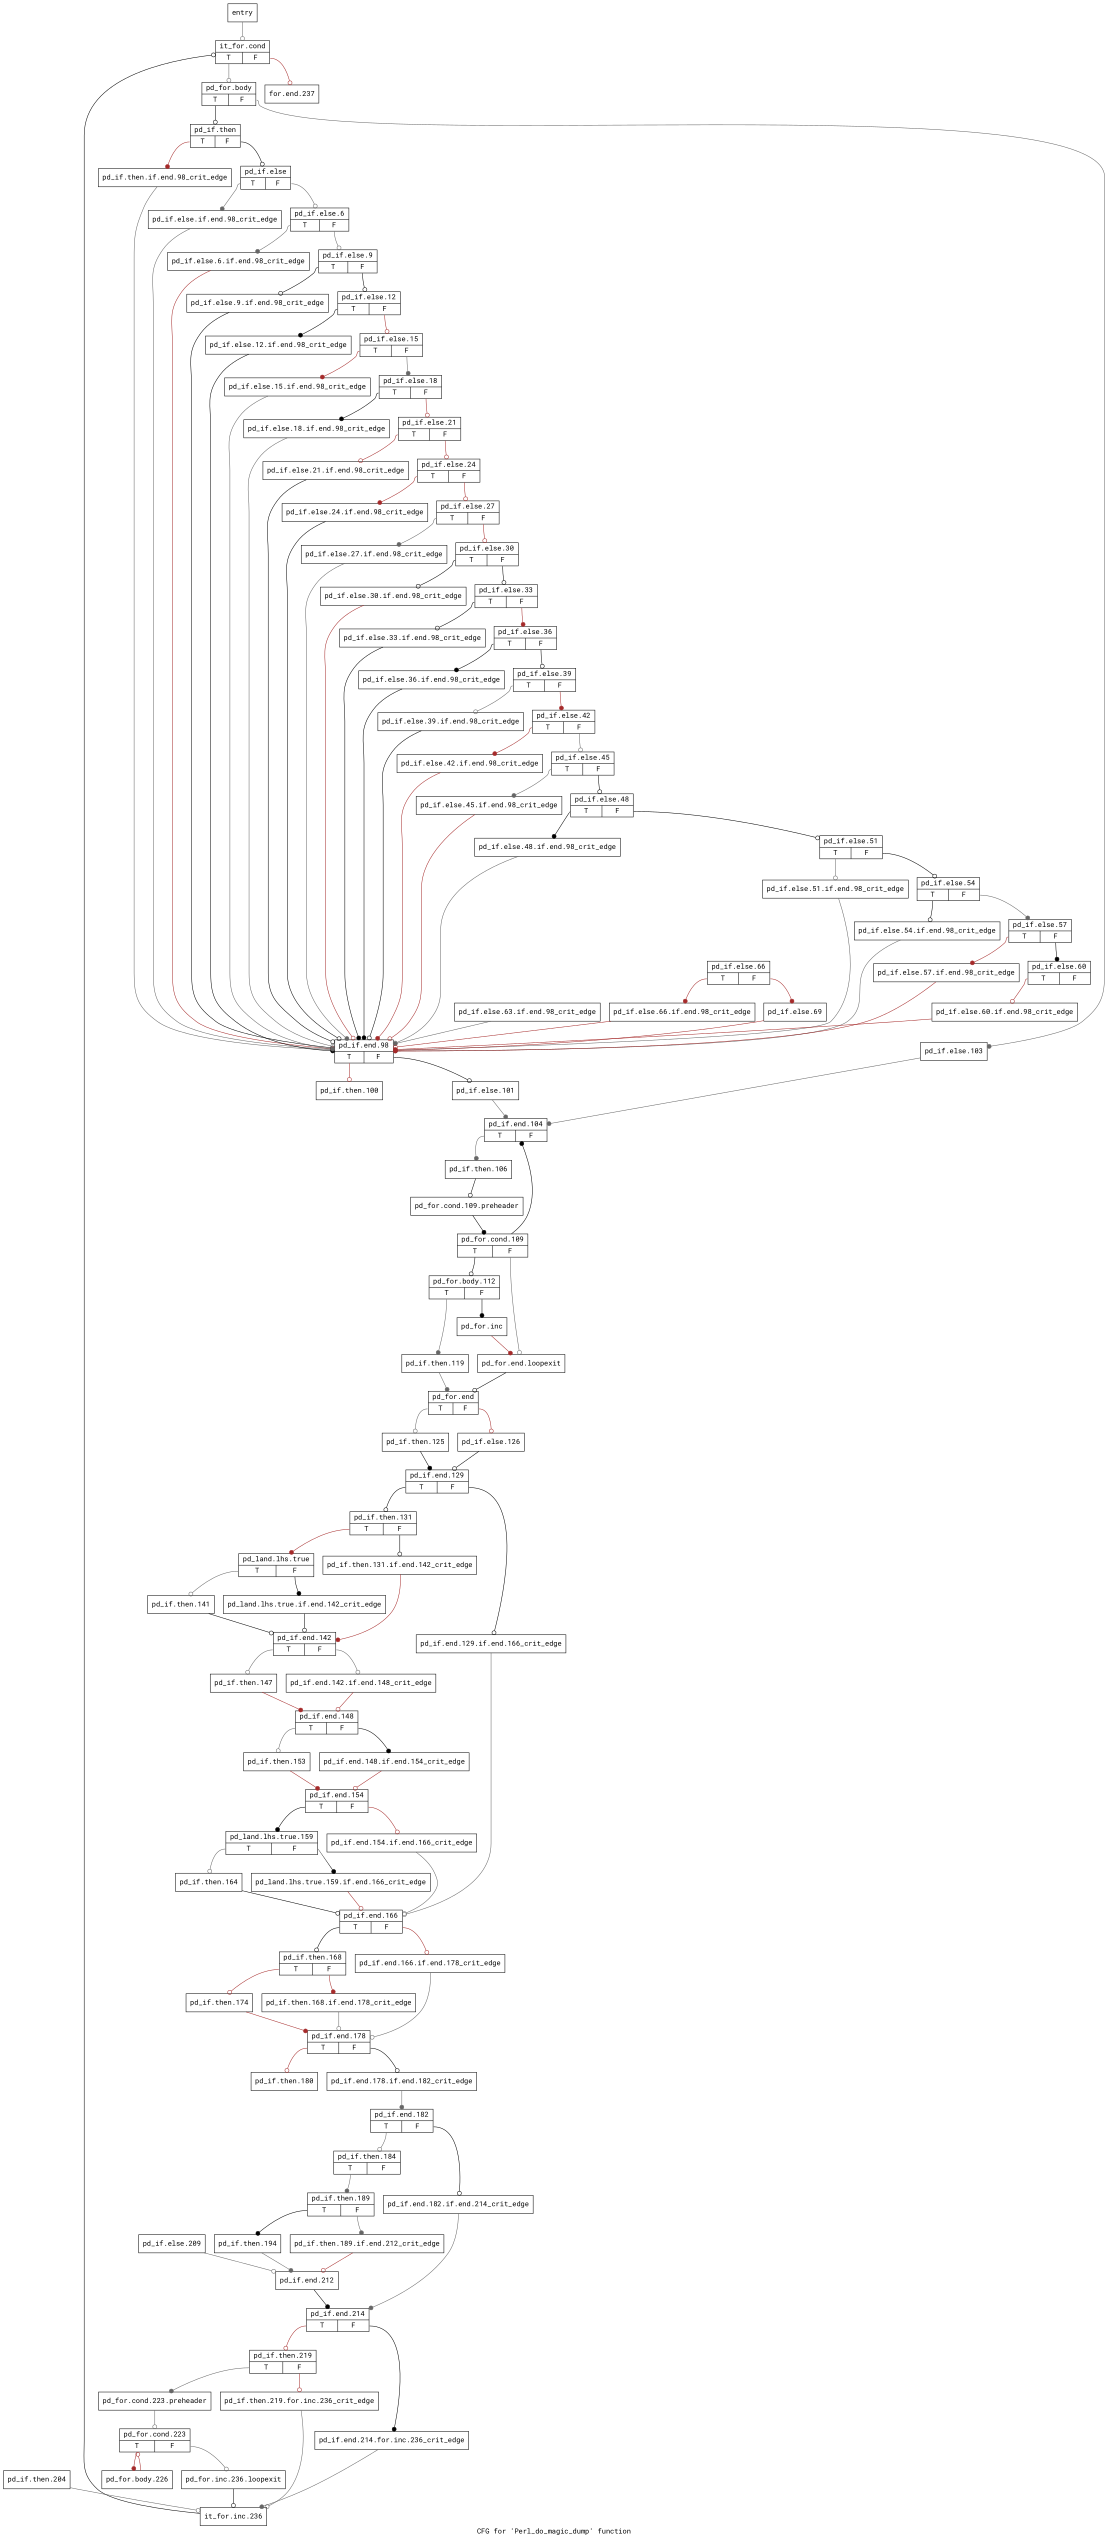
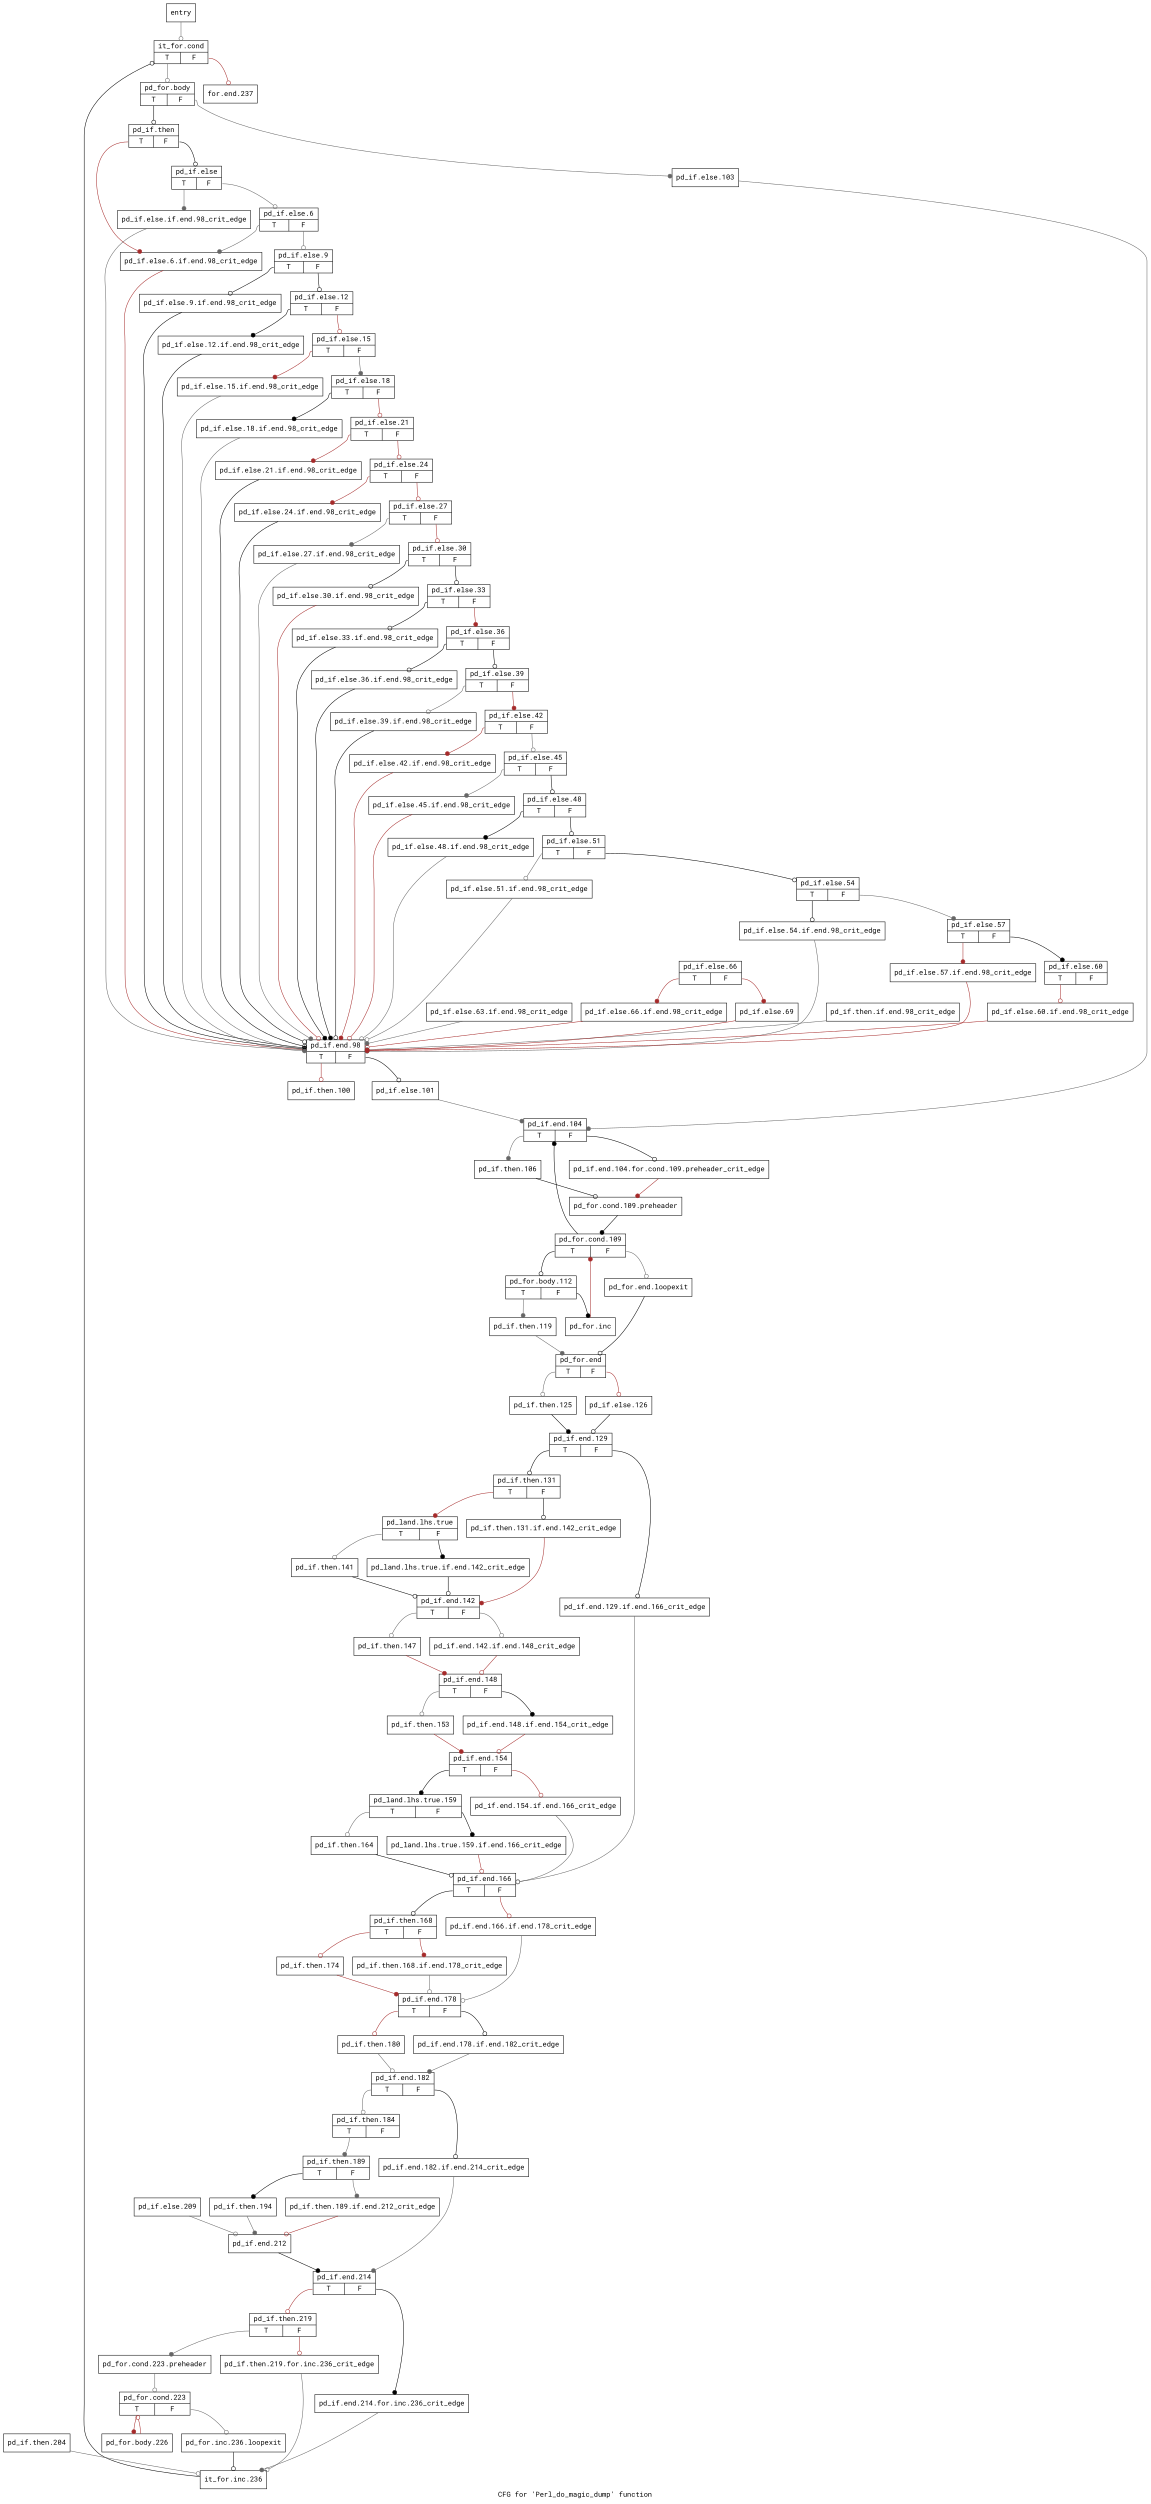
edge "pd_if.then" -> "pd_if.then.if.end.98_crit_edge": now "pd_if.then" -> "pd_if.else.6.if.end.98_crit_edge"
edge "pd_if.else.21" -> "pd_if.else.21.if.end.98_crit_edge": arrowhead odot -> dot
edge "pd_if.else.36" -> "pd_if.else.36.if.end.98_crit_edge": arrowhead dot -> odot
node "pd_if.end.104.for.cond.109.preheader_crit_edge": added
edge "pd_for.inc" -> "pd_for.end.loopexit": now "pd_for.inc" -> "pd_for.cond.109"
edge "pd_if.then.180" -> "pd_if.end.182": added
